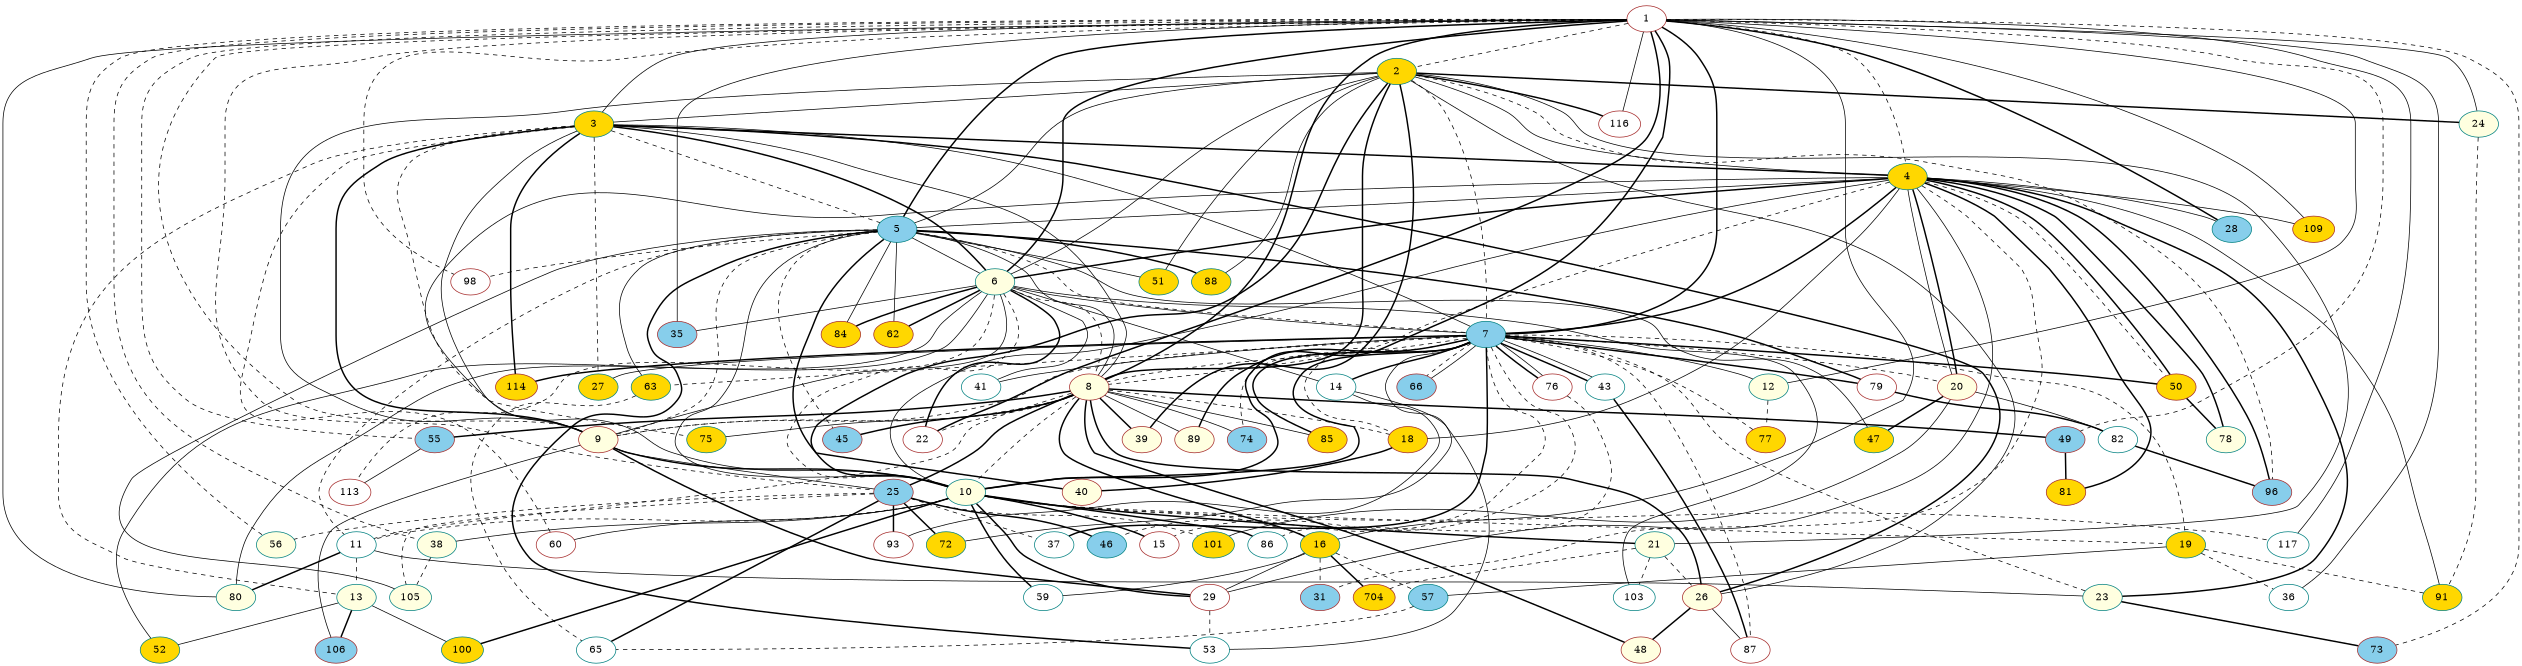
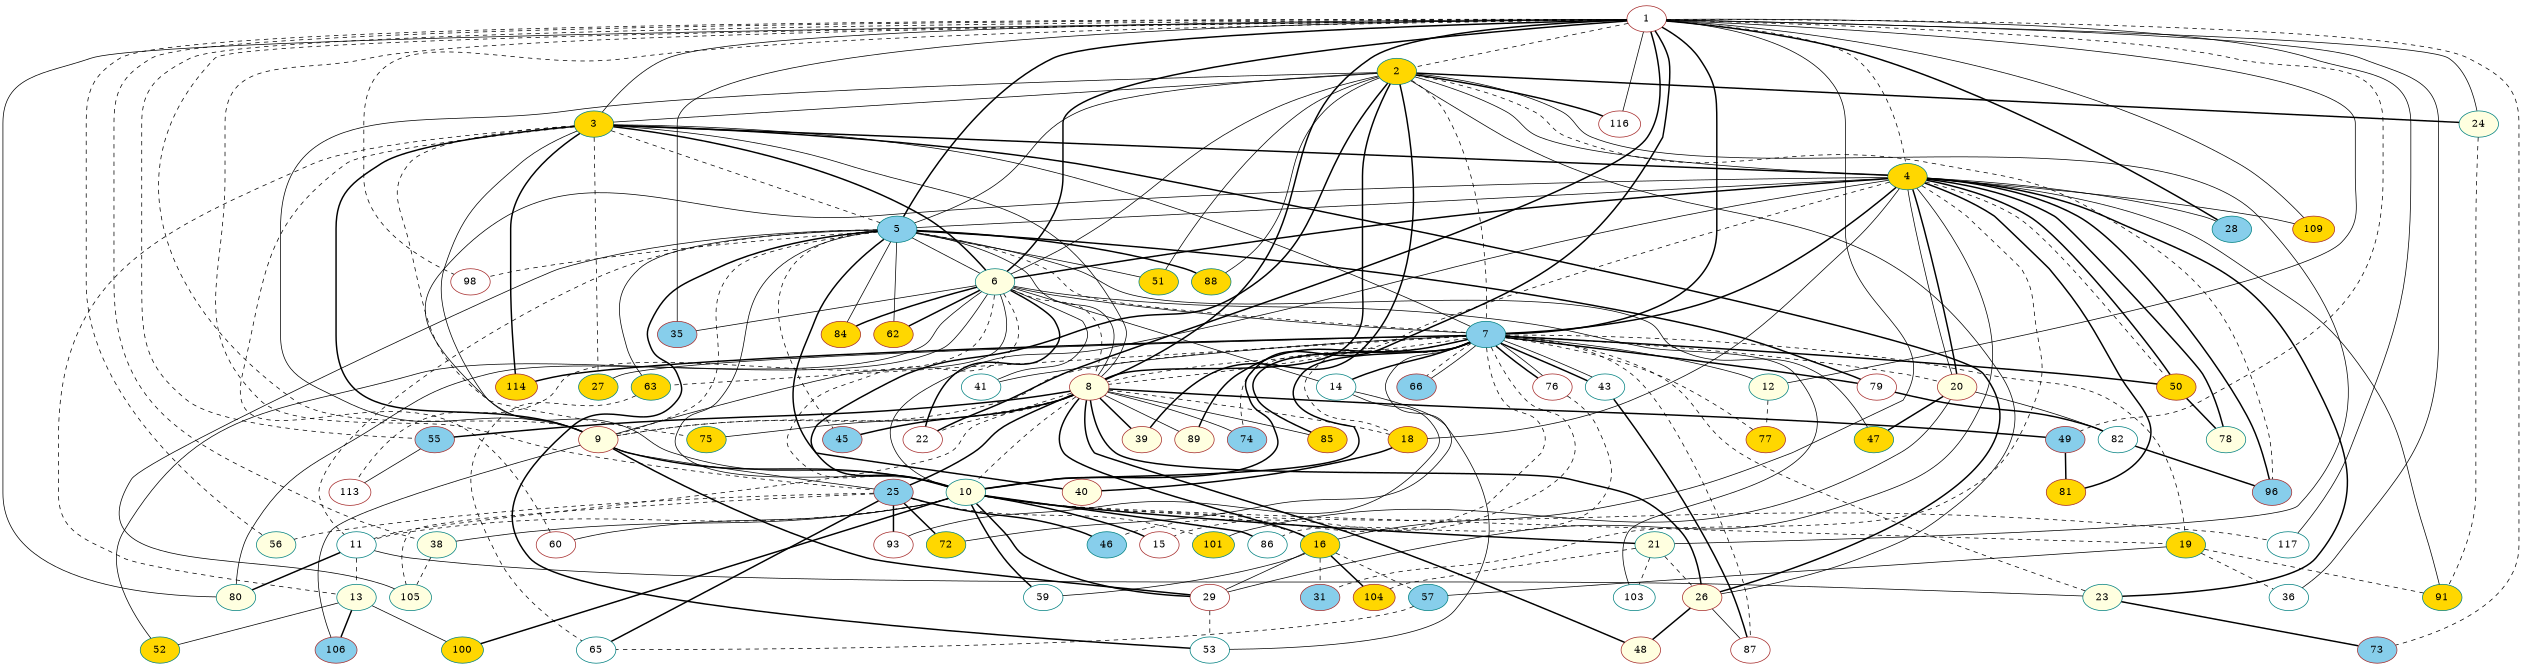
node "37": removed
node "704": label "704" -> "104"
